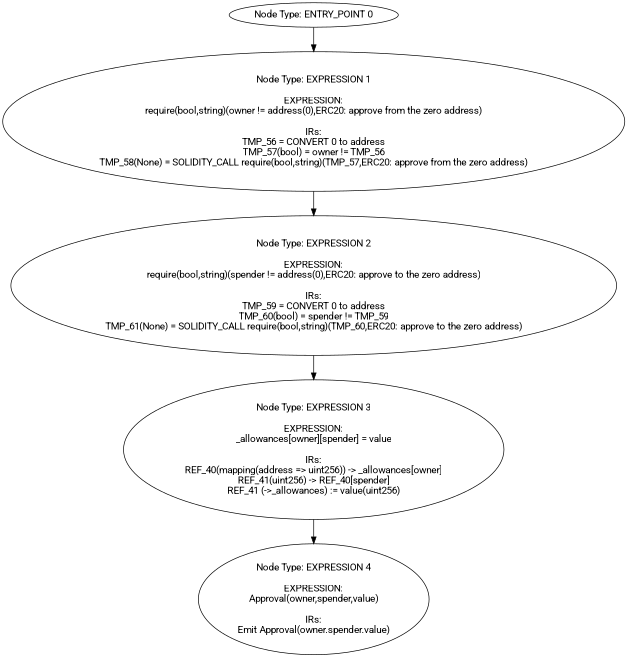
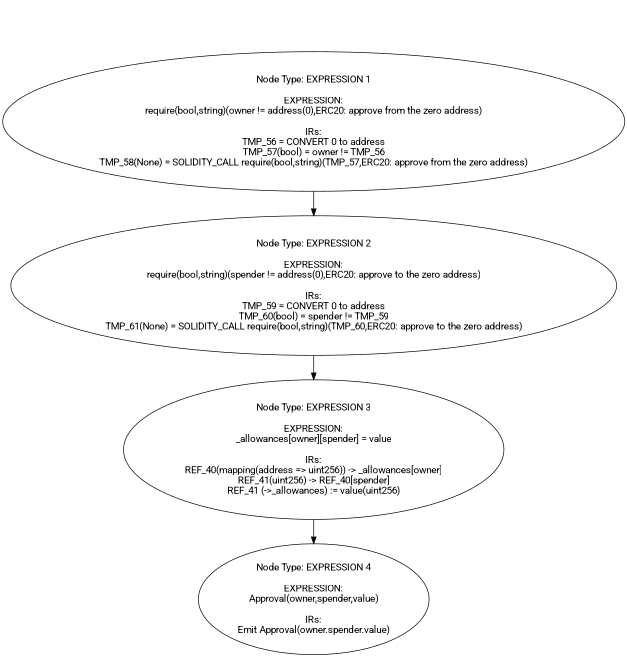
node "Node Type: ENTRY_POINT 0": removed
